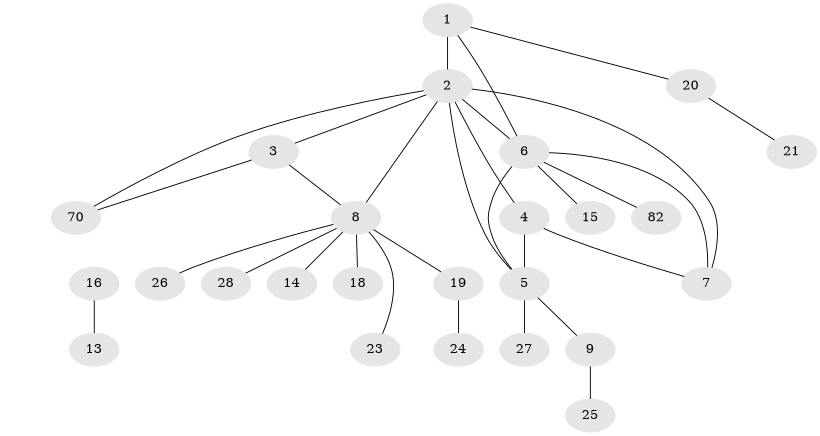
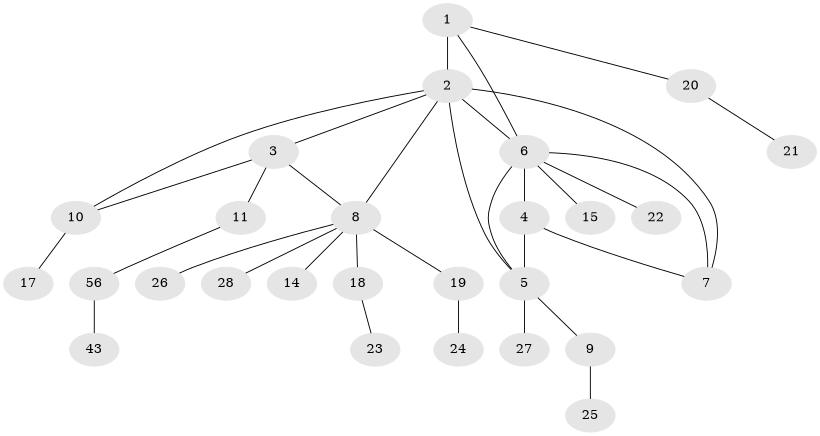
edge "2" -- "4": now "6" -- "4"
node "70": label "70" -> "10"
node "11": added
node "82": label "82" -> "22"
edge "8" -- "23": now "18" -- "23"
node "17": added
node "16": label "16" -> "56"
node "13": label "13" -> "43"
